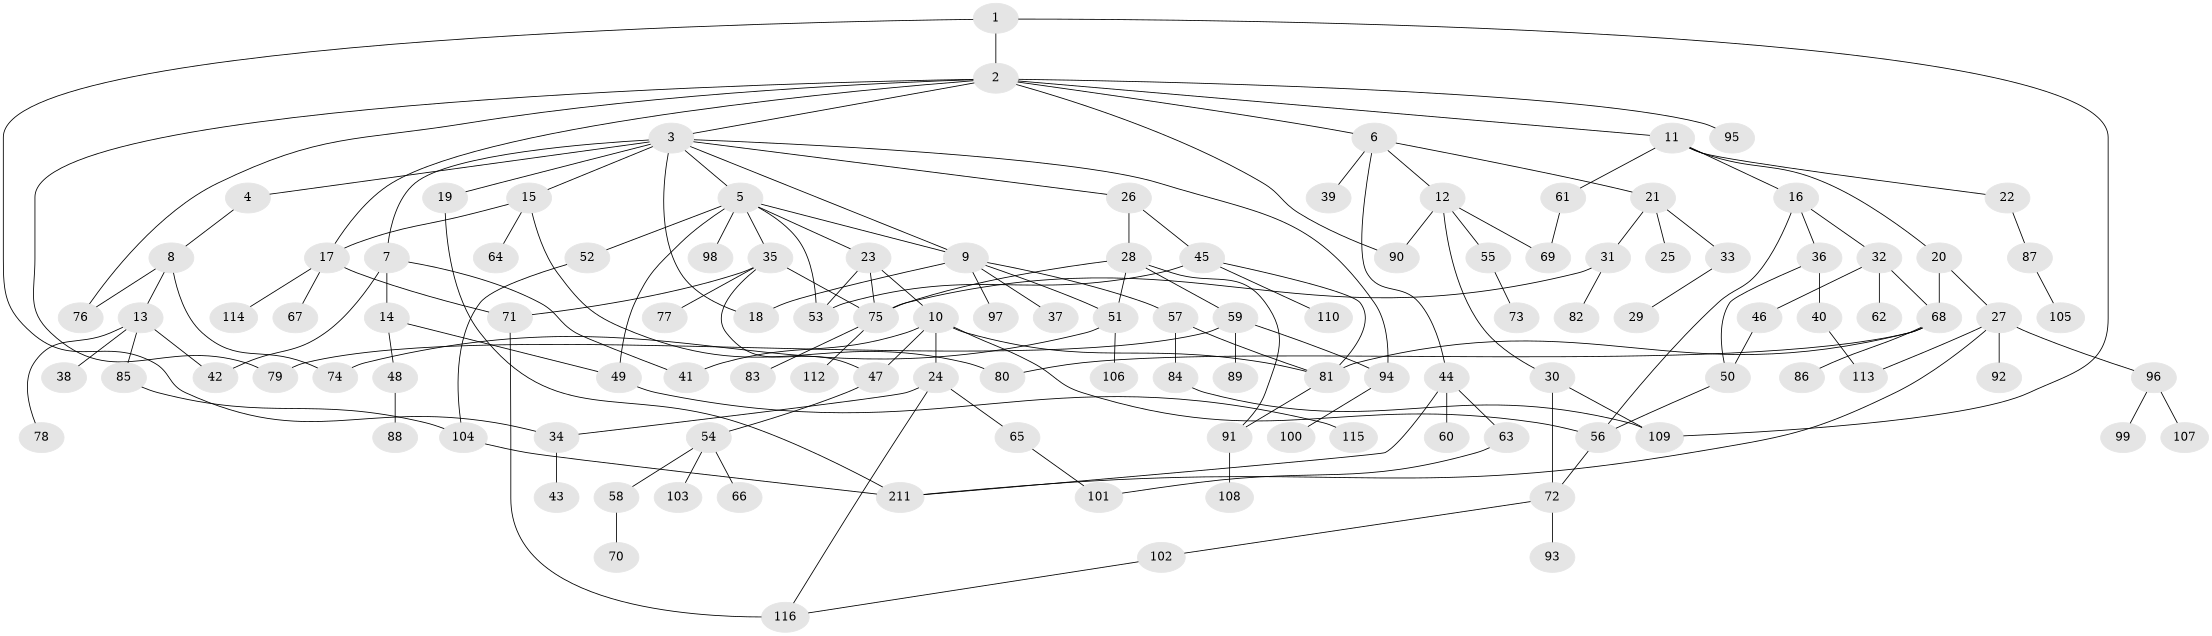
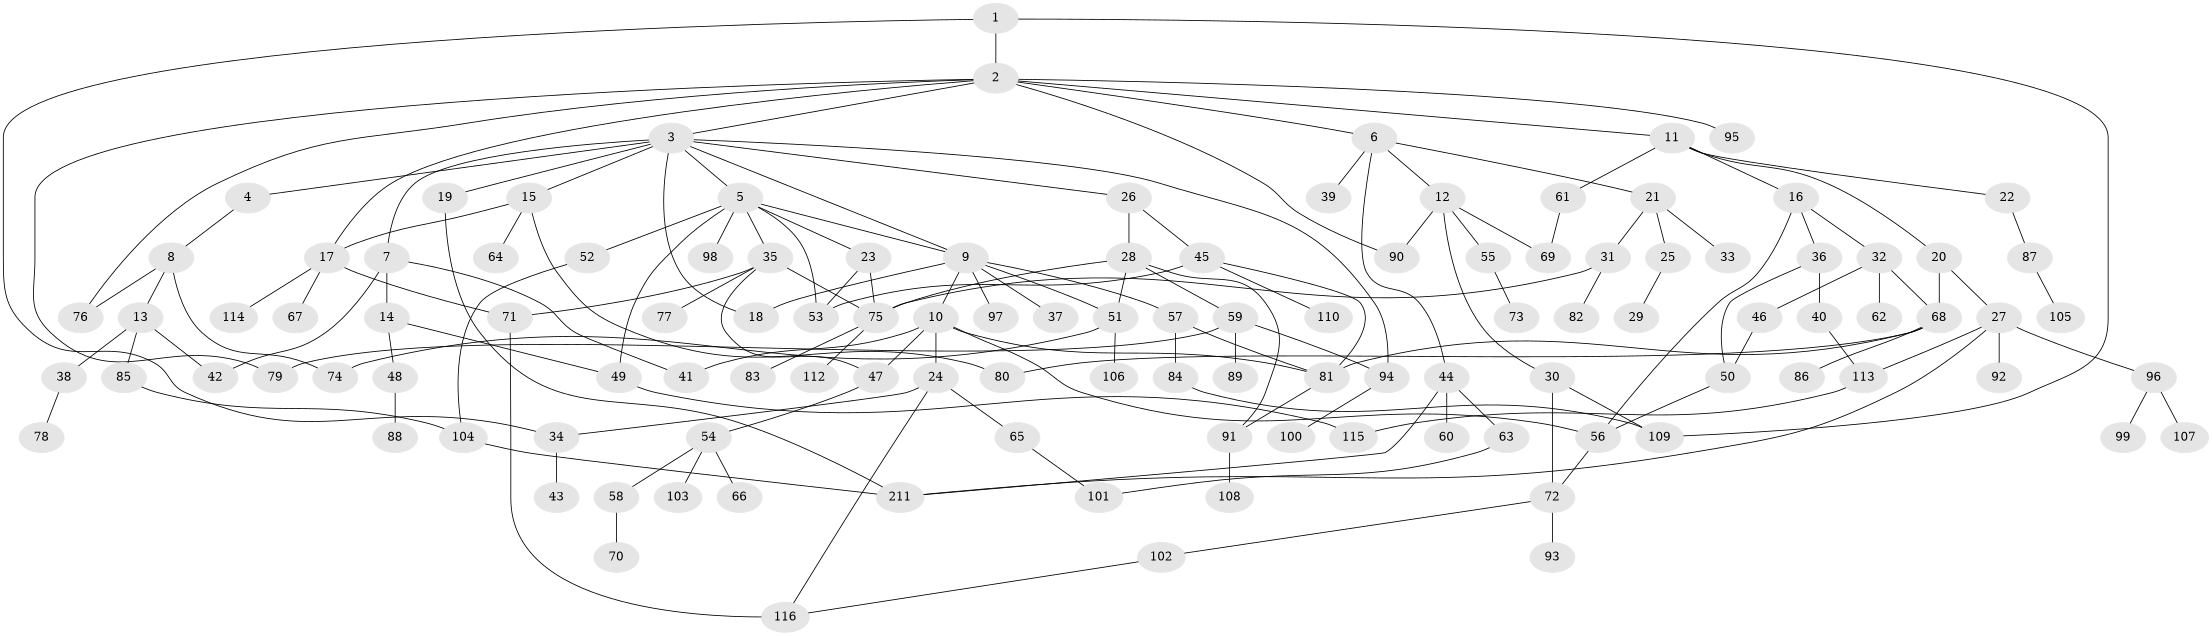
edge "23" -- "10": now "9" -- "10"
edge "33" -- "29": now "25" -- "29"
edge "13" -- "78": now "38" -- "78"
edge "113" -- "115": added
